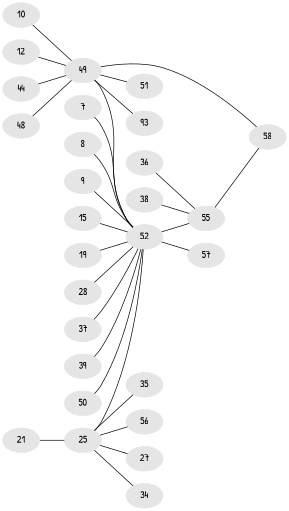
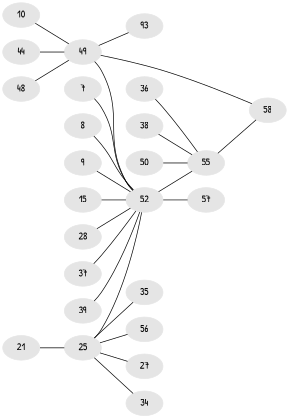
node "12": removed
node "51": removed
node "19": removed
edge "52" -- "50": now "55" -- "50"
